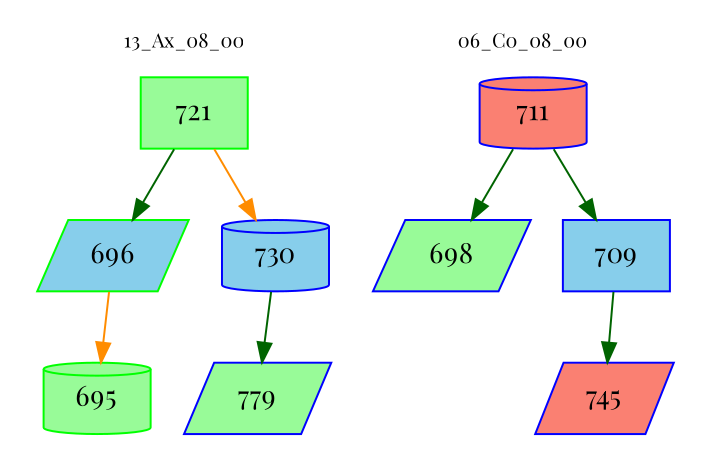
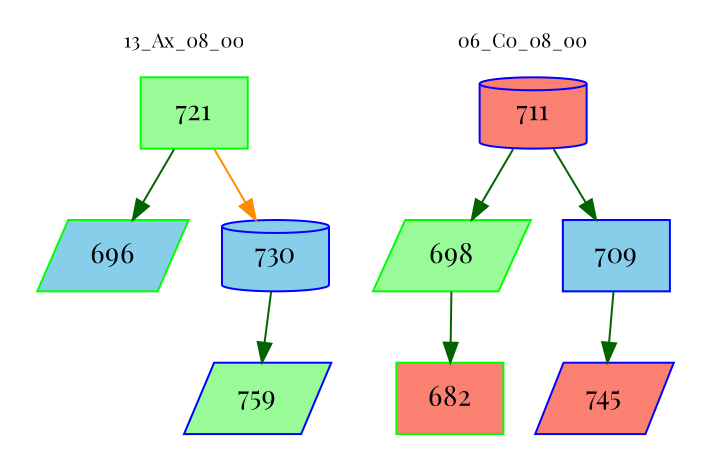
node "698": color blue -> green
node "695": removed
node "779": label "779" -> "759"
node "682": added
